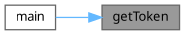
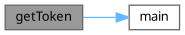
edge "main" -> "getToken": reversed
